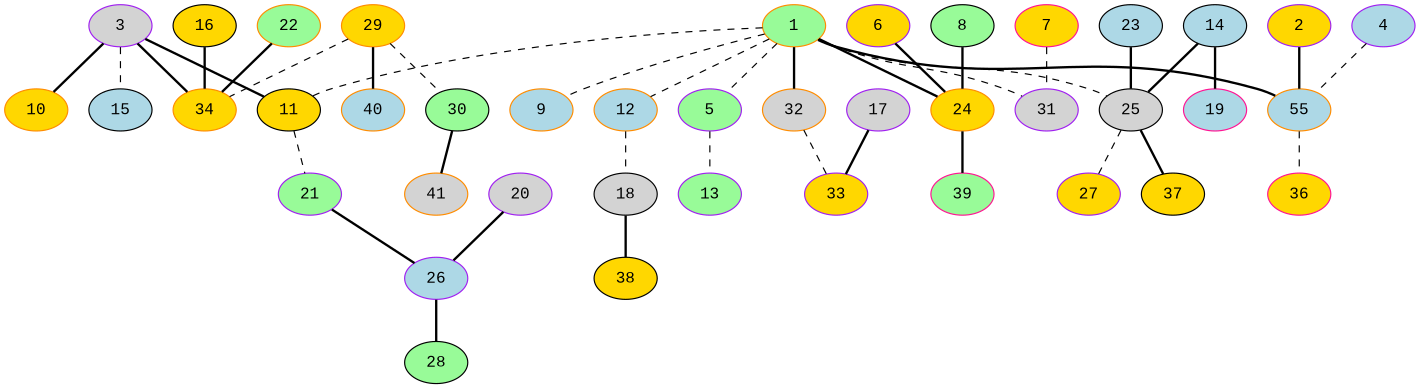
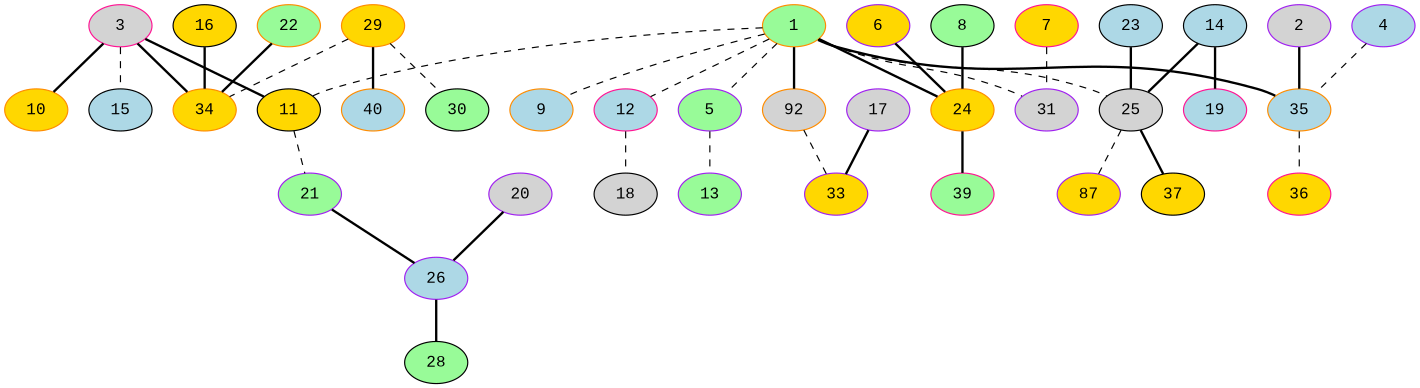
node "3": color purple -> deeppink
node "2": fillcolor gold -> lightgrey
node "12": color darkorange -> deeppink
node "32": label "32" -> "92"
node "55": label "55" -> "35"
node "41": removed
node "27": label "27" -> "87"
node "38": removed
